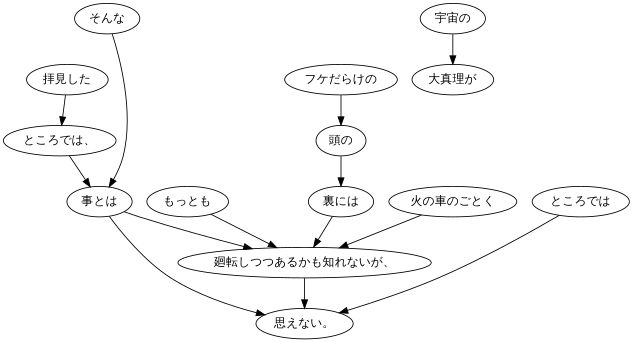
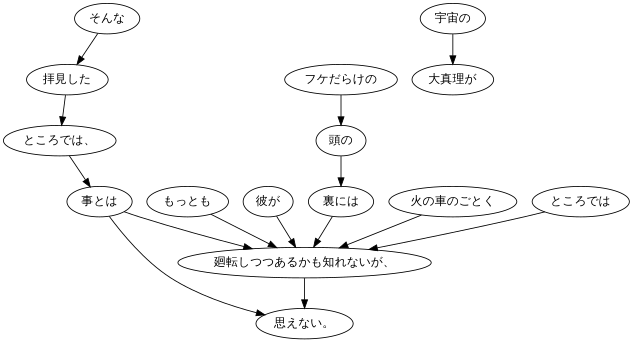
edge "そんな" -> "事とは": now "そんな" -> "拝見した"
node "彼が": added
edge "ところでは" -> "思えない。": now "ところでは" -> "廻転しつつあるかも知れないが、"
